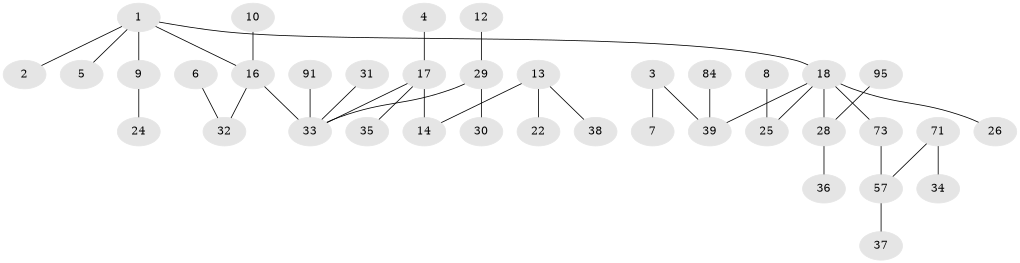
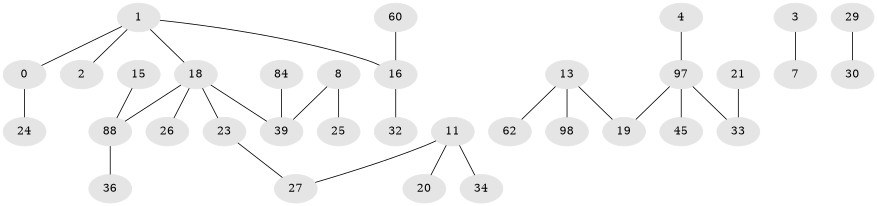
node "10": label "10" -> "60"
node "12": removed
node "5": removed
node "9": label "9" -> "0"
node "6": removed
node "91": label "91" -> "21"
node "31": removed
node "17": label "17" -> "97"
node "95": label "95" -> "15"
edge "29" -- "33": removed
edge "16" -- "33": removed
edge "3" -- "39": now "8" -- "39"
edge "18" -- "25": removed
node "35": label "35" -> "45"
node "14": label "14" -> "19"
node "22": label "22" -> "62"
node "38": label "38" -> "98"
node "28": label "28" -> "88"
node "73": label "73" -> "23"
node "71": label "71" -> "11"
node "20": added
node "57": label "57" -> "27"
node "37": removed
